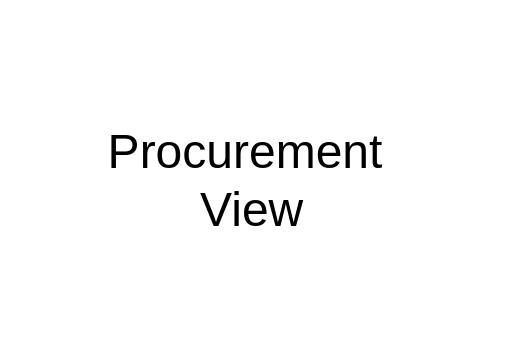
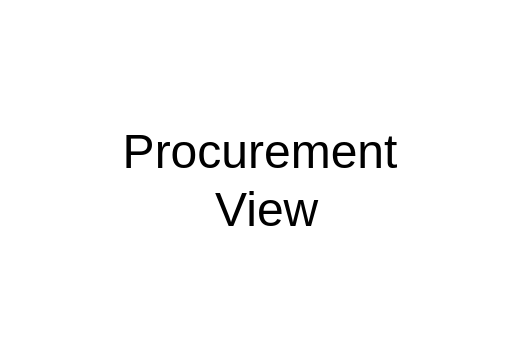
node "Procurement View": moved (246, 181) -> (261, 181)
